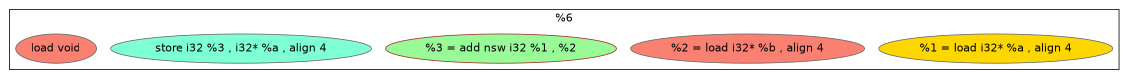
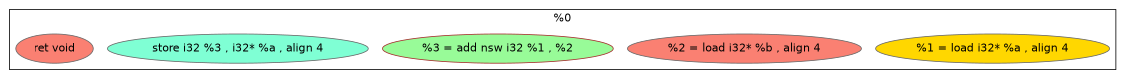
cluster "%6": label "%6" -> "%0"
node "load void": label "load void" -> "ret void"
